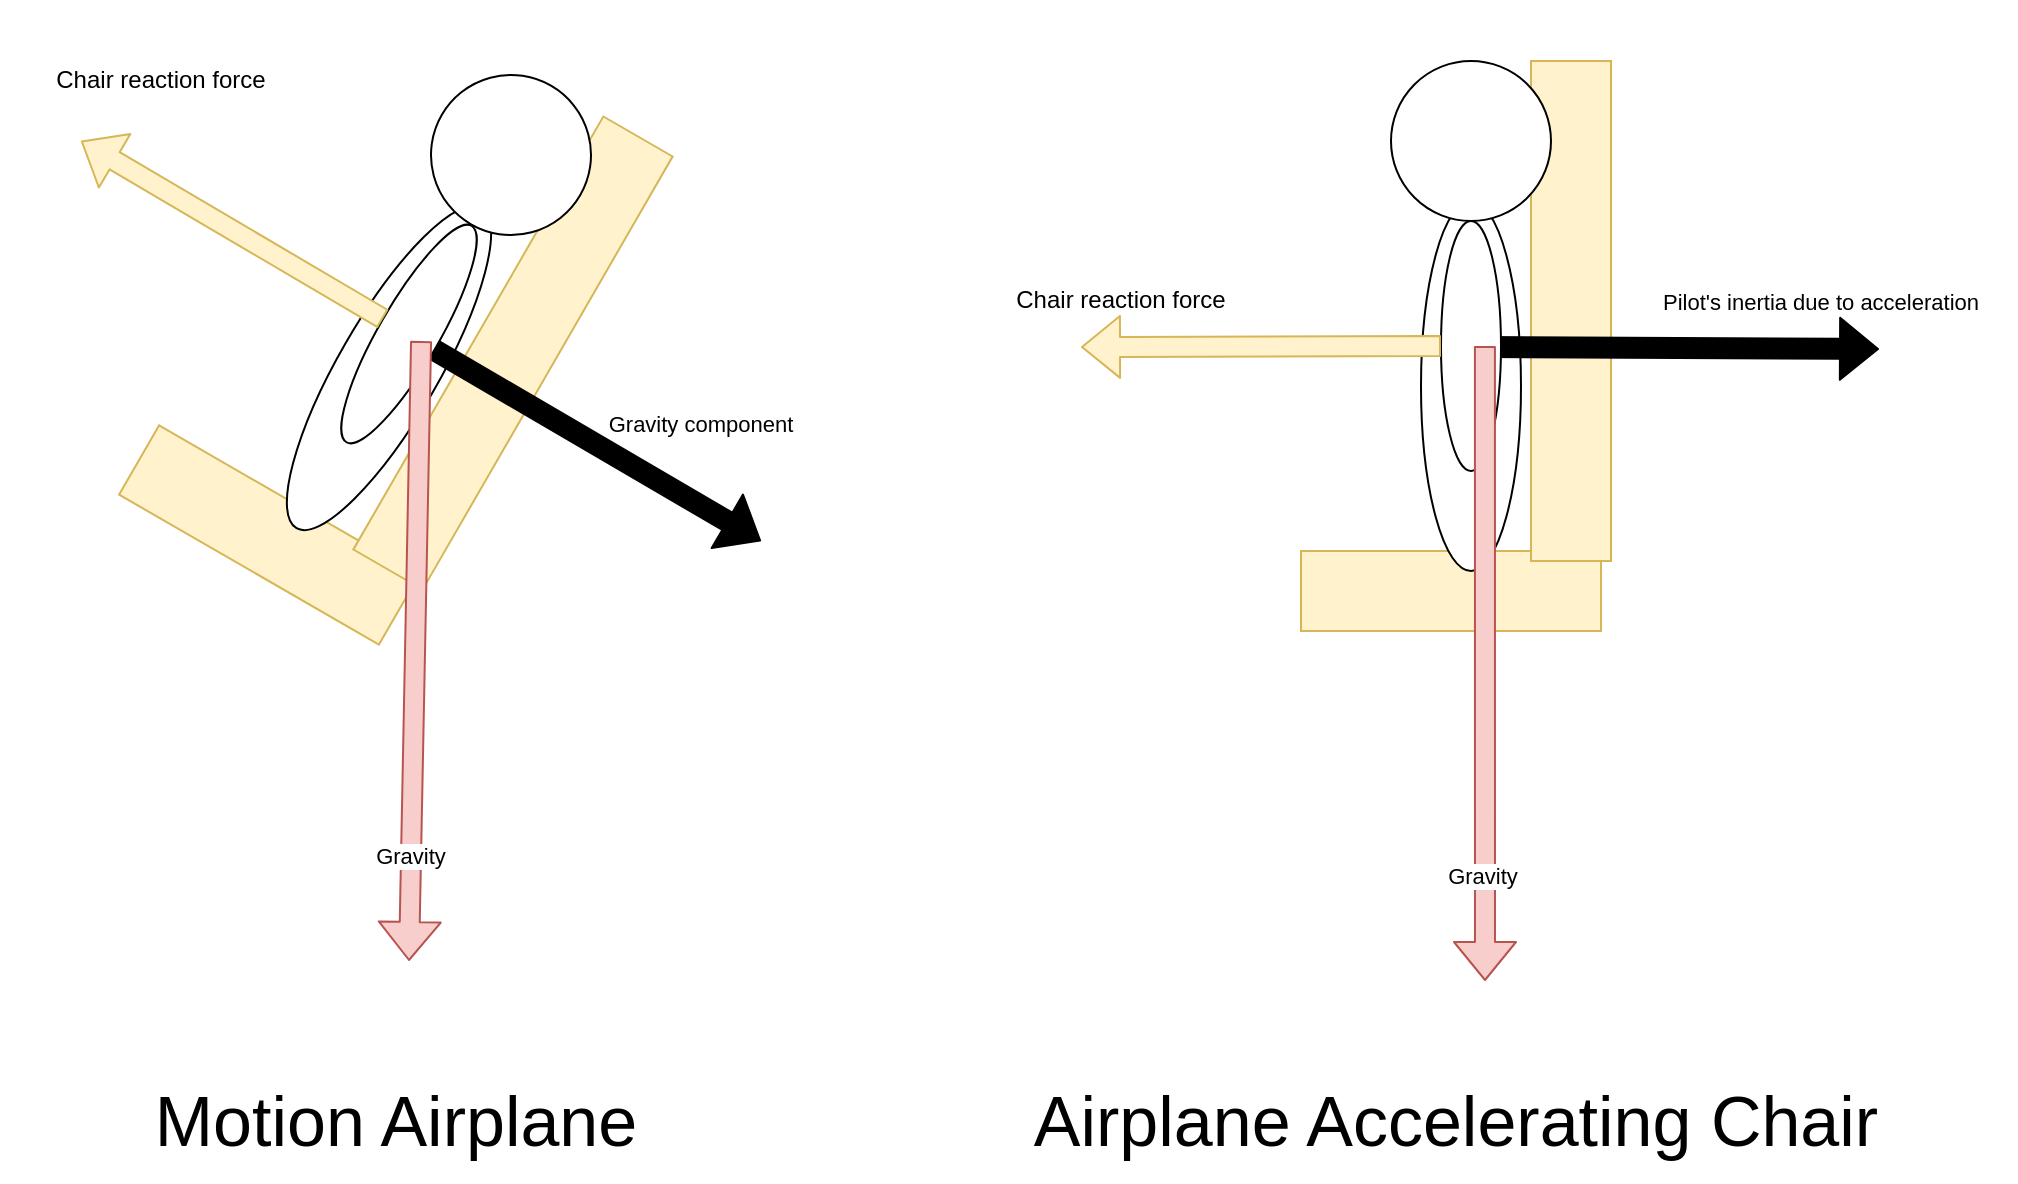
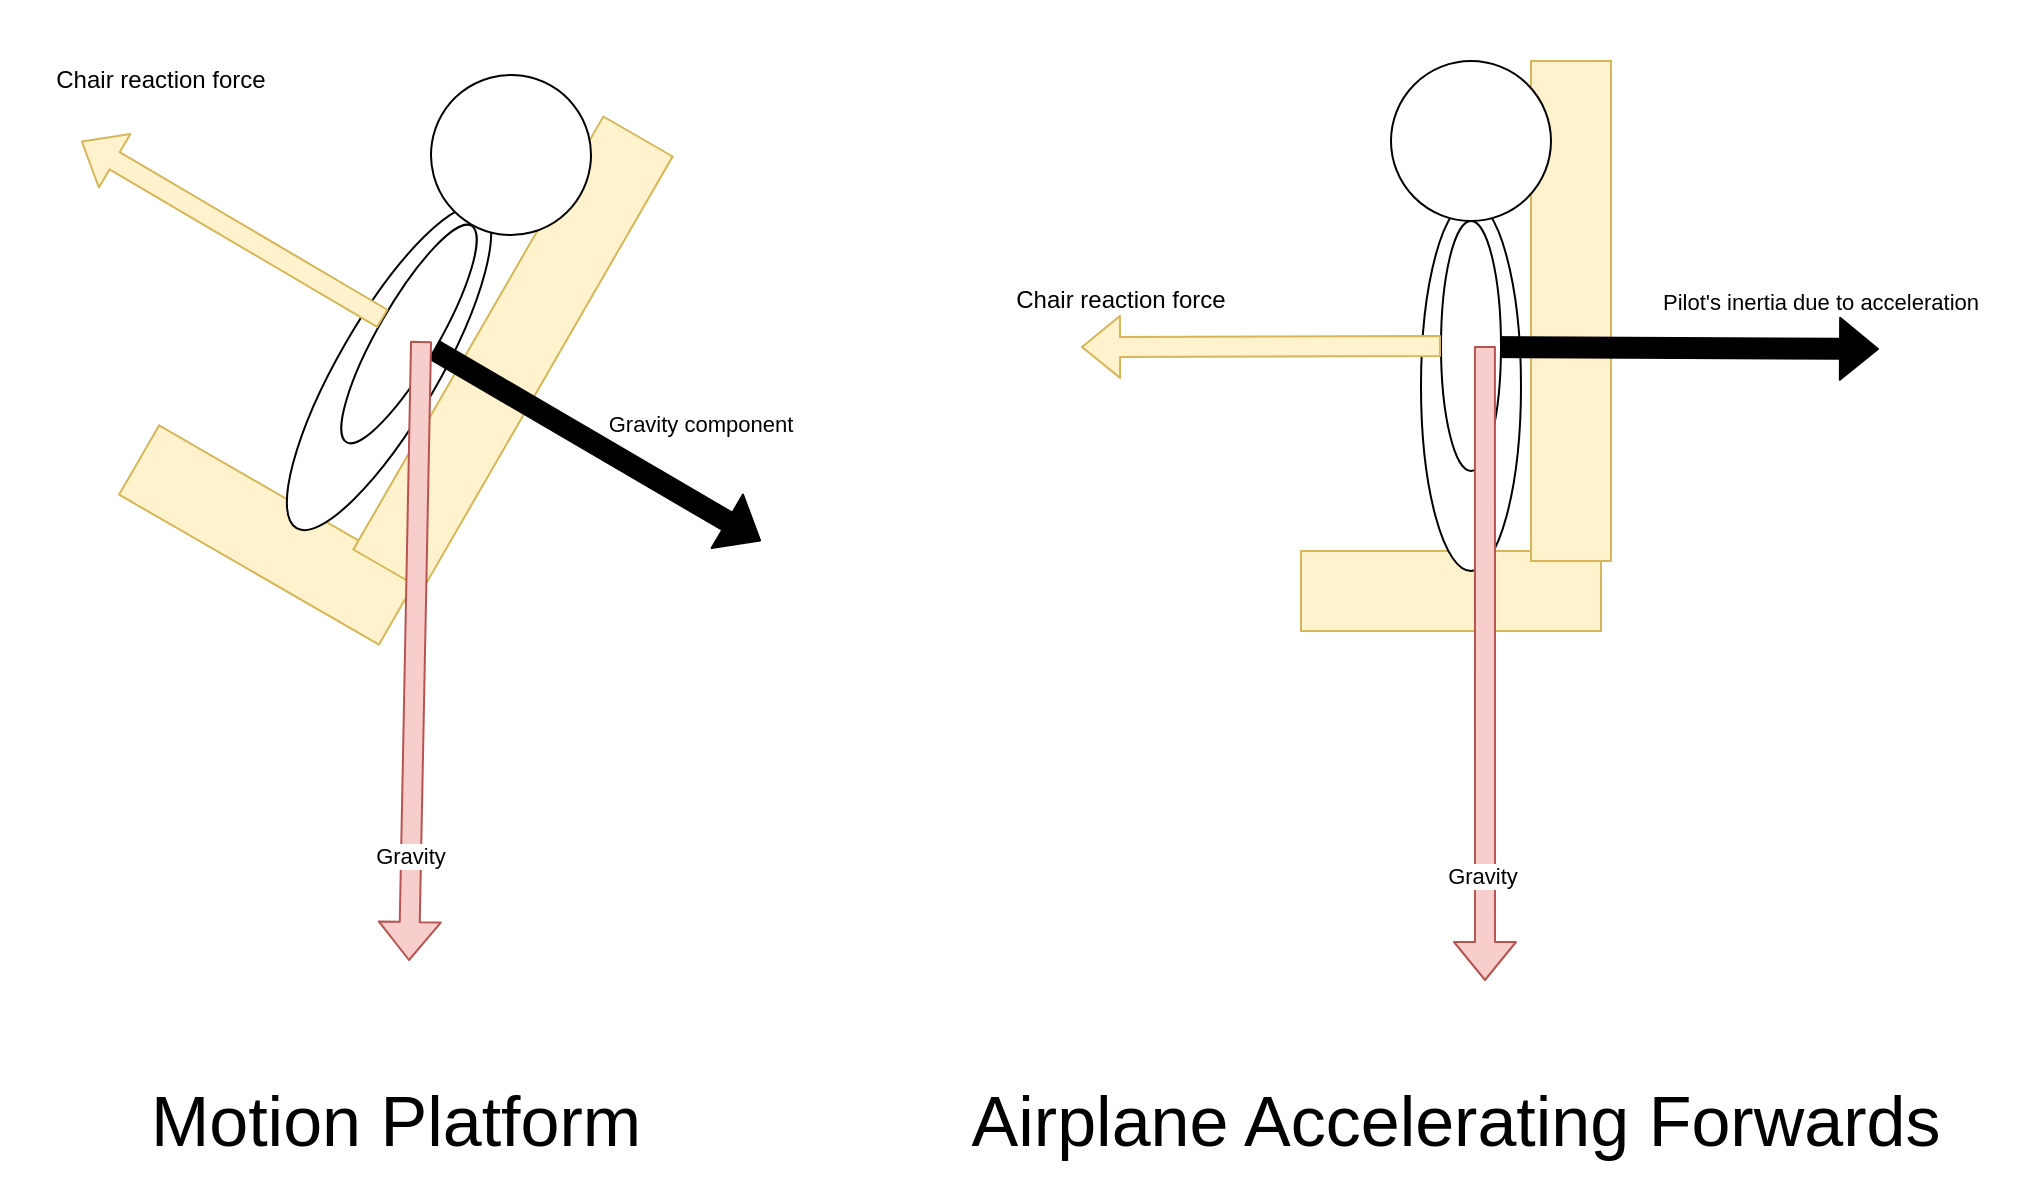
node "Motion Airplane": label "Motion Airplane" -> "Motion Platform"
node "Airplane Accelerating Chair": label "Airplane Accelerating Chair" -> "Airplane Accelerating Forwards"
